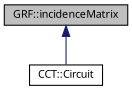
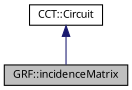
edge "CCT::Circuit" -> "GRF::incidenceMatrix": reversed
